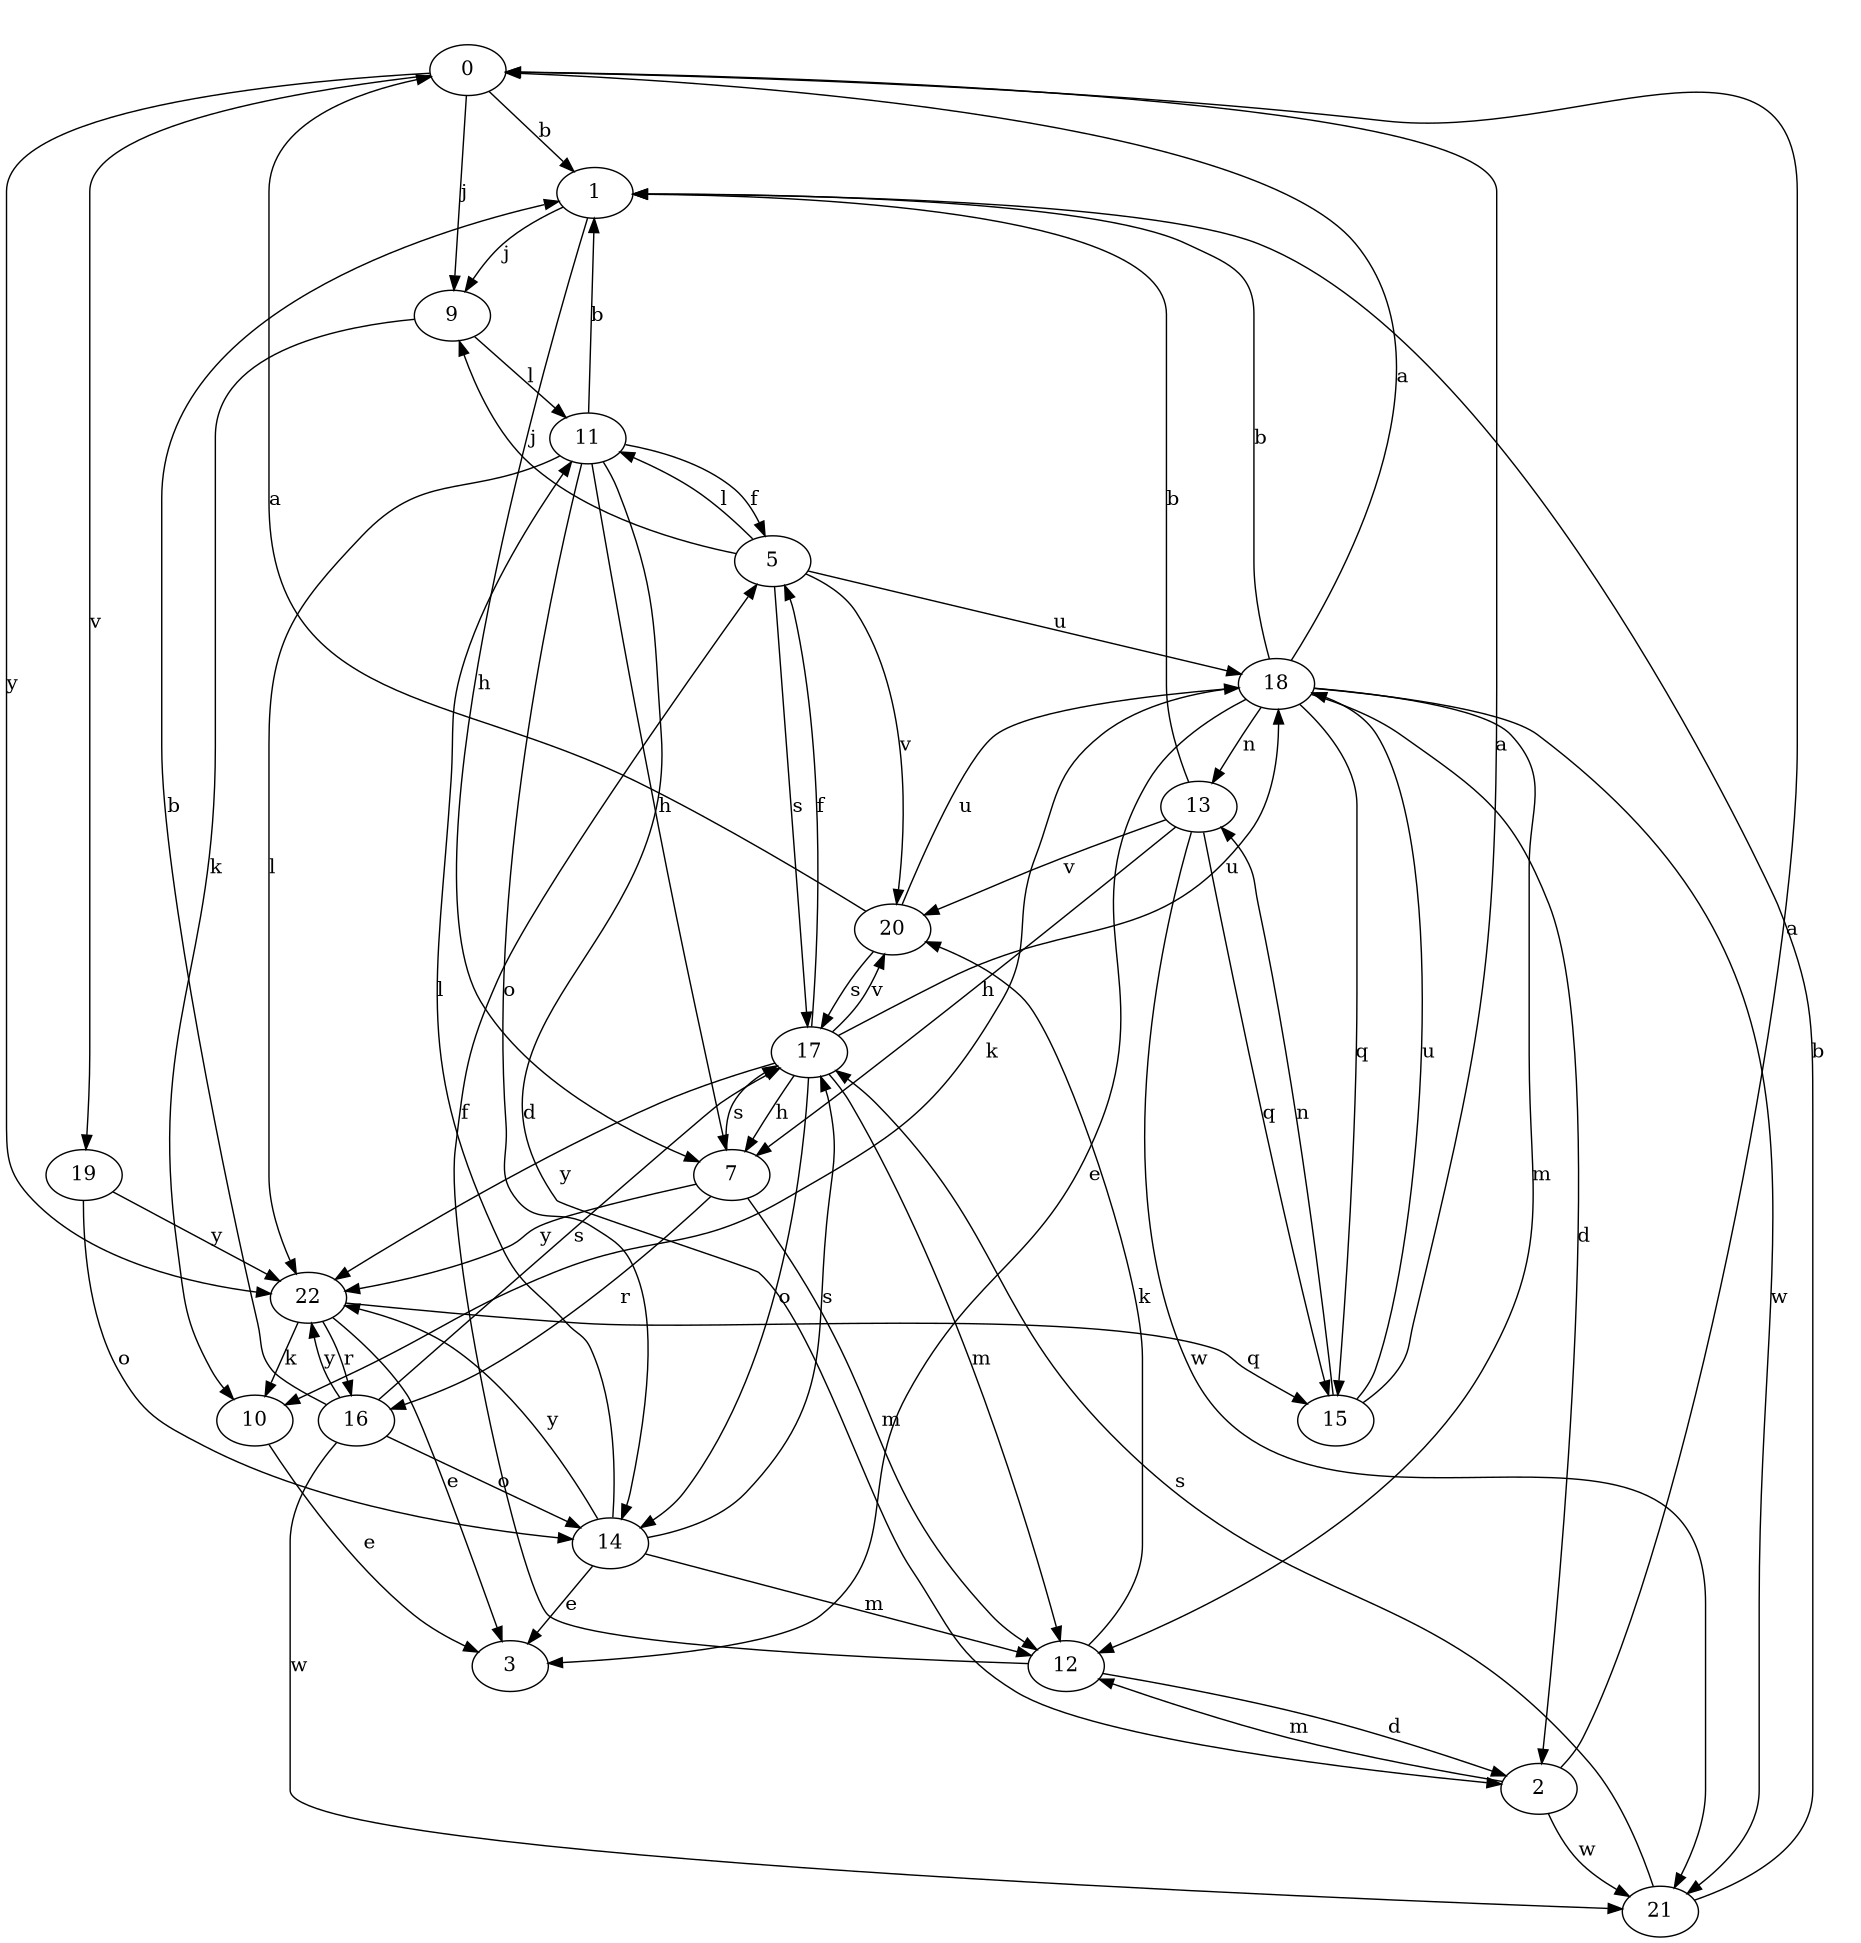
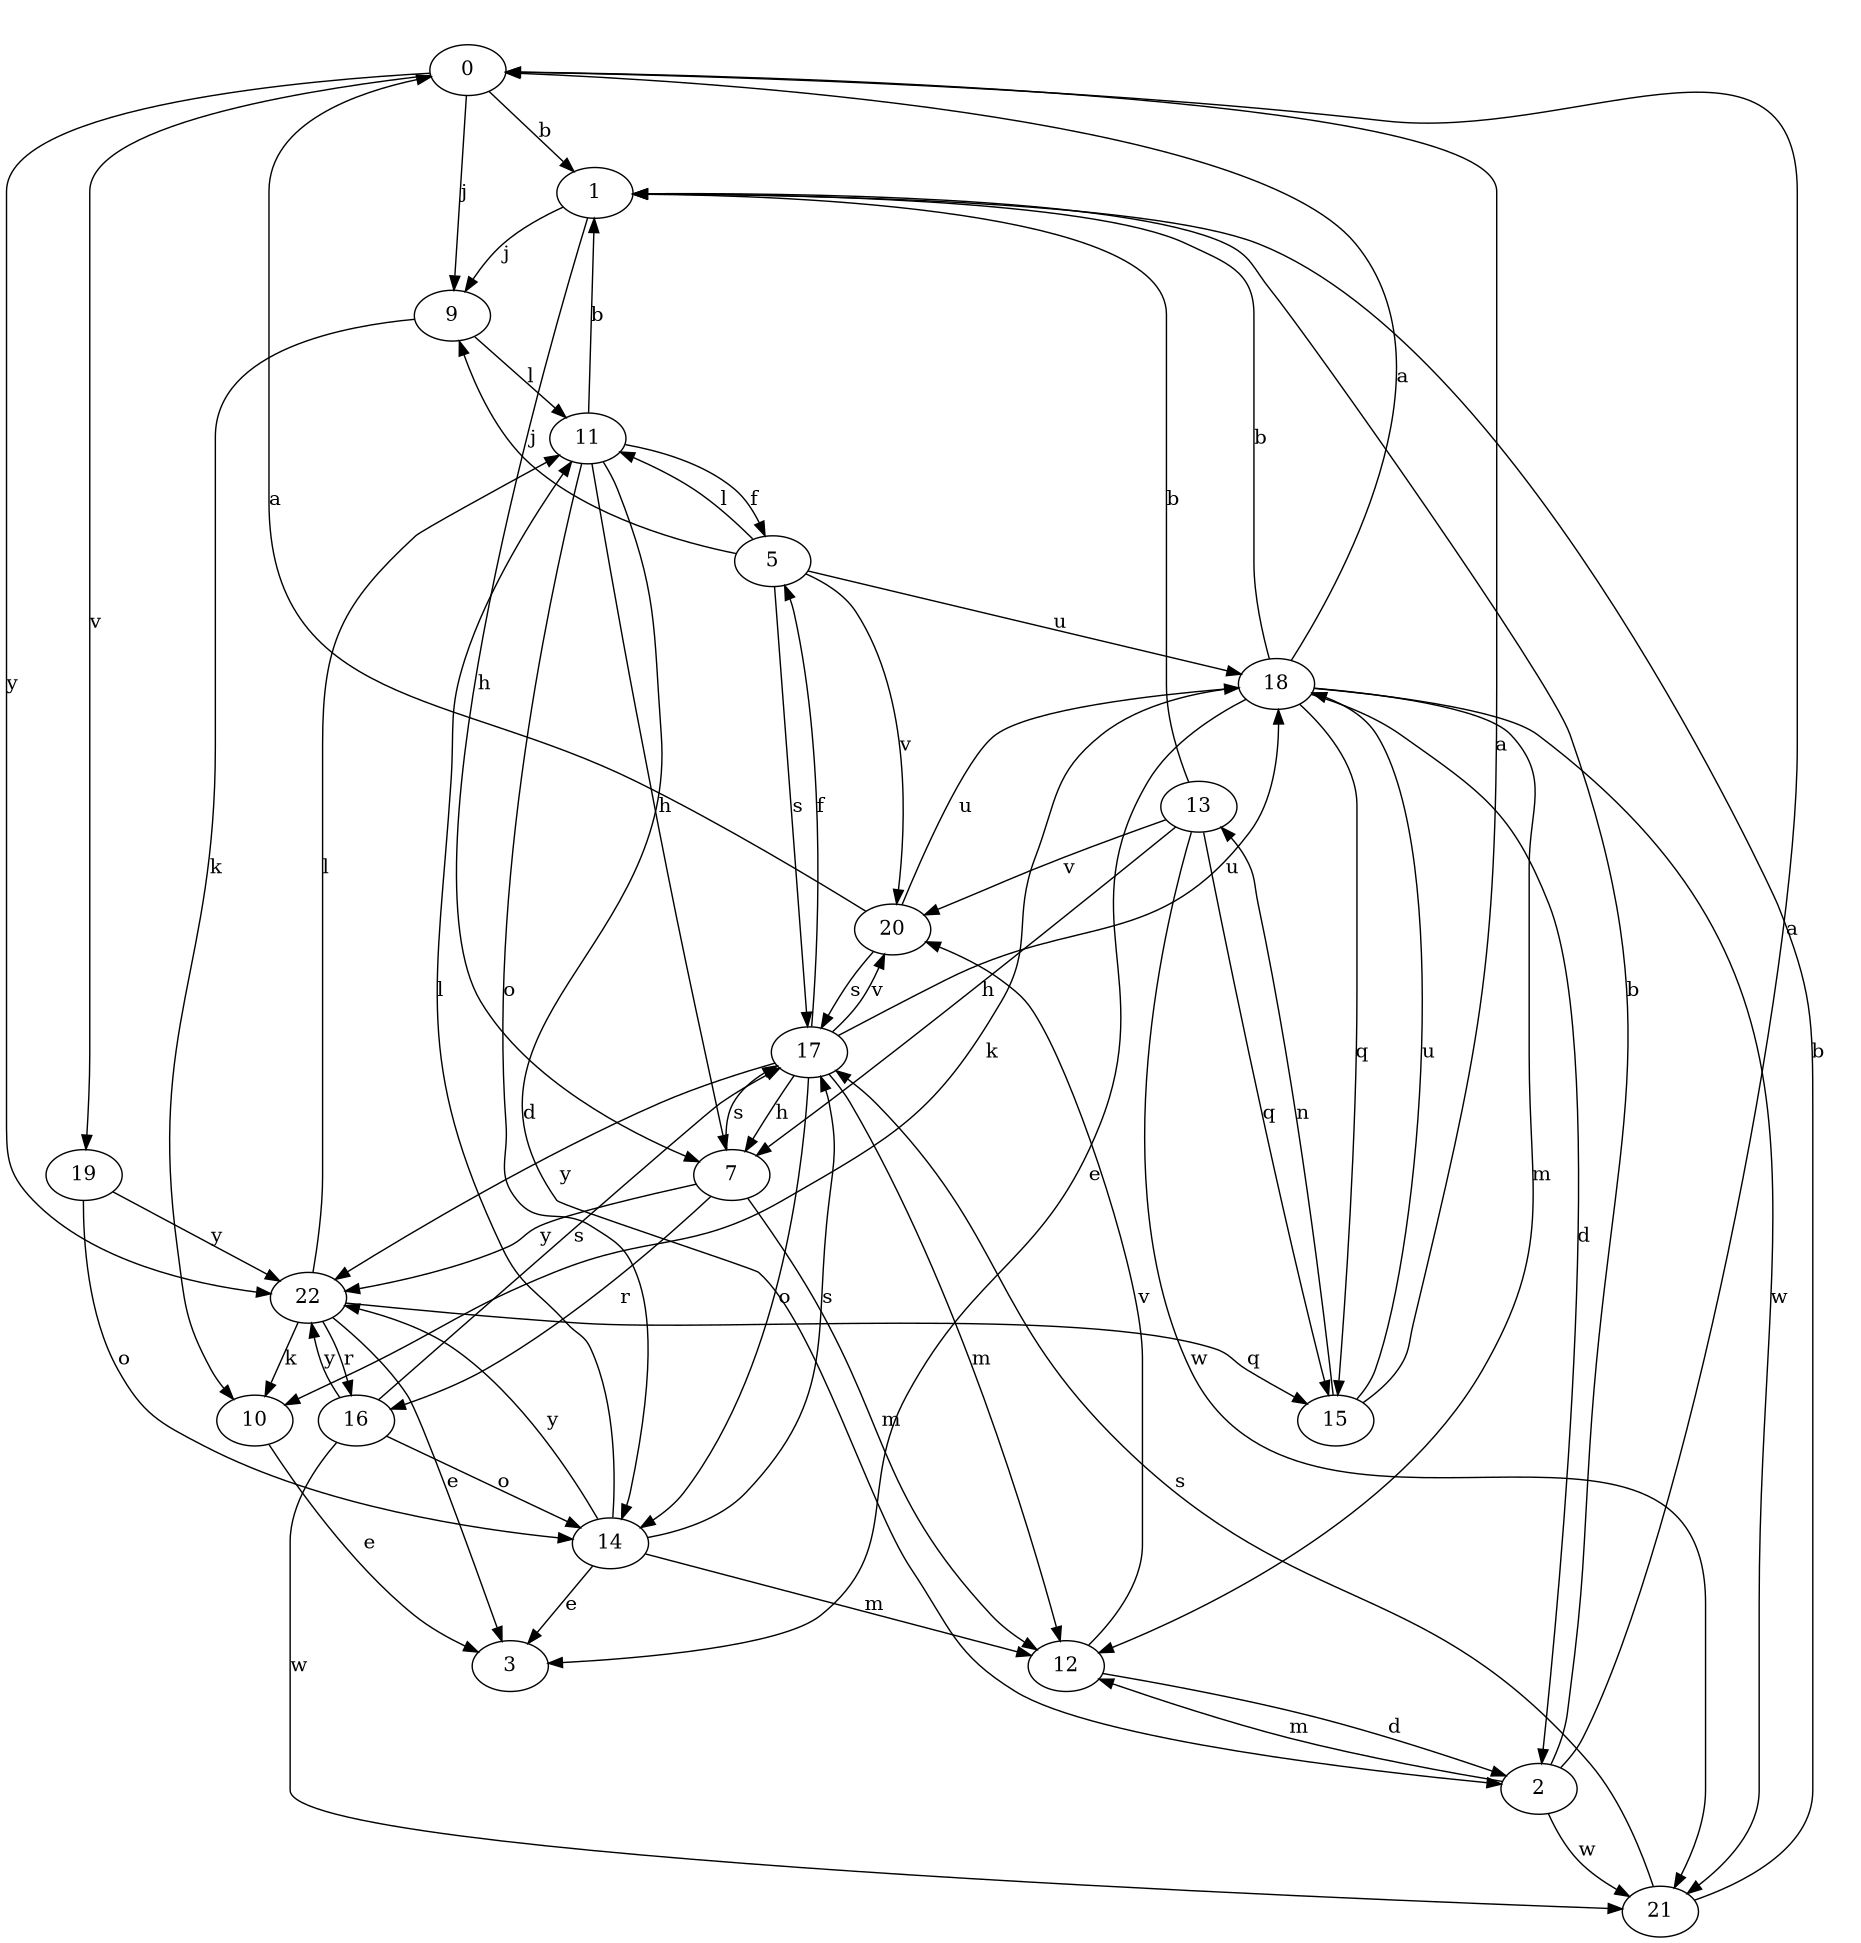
edge "16" -> "1": now "2" -> "1"
edge "18" -> "13": removed, label "n"
edge "11" -> "22": reversed
edge "12" -> "20": label "k" -> "v"
edge "12" -> "5": removed, label "f"
